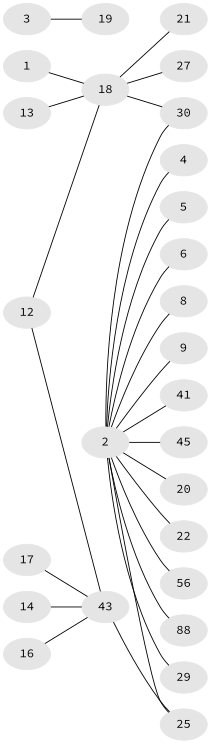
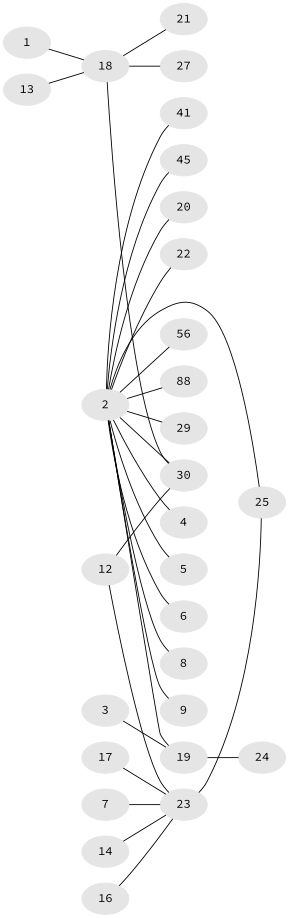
edge "18" -- "12": now "30" -- "12"
edge "2" -- "19": added
node "43": label "43" -> "23"
node "24": added
node "7": added
